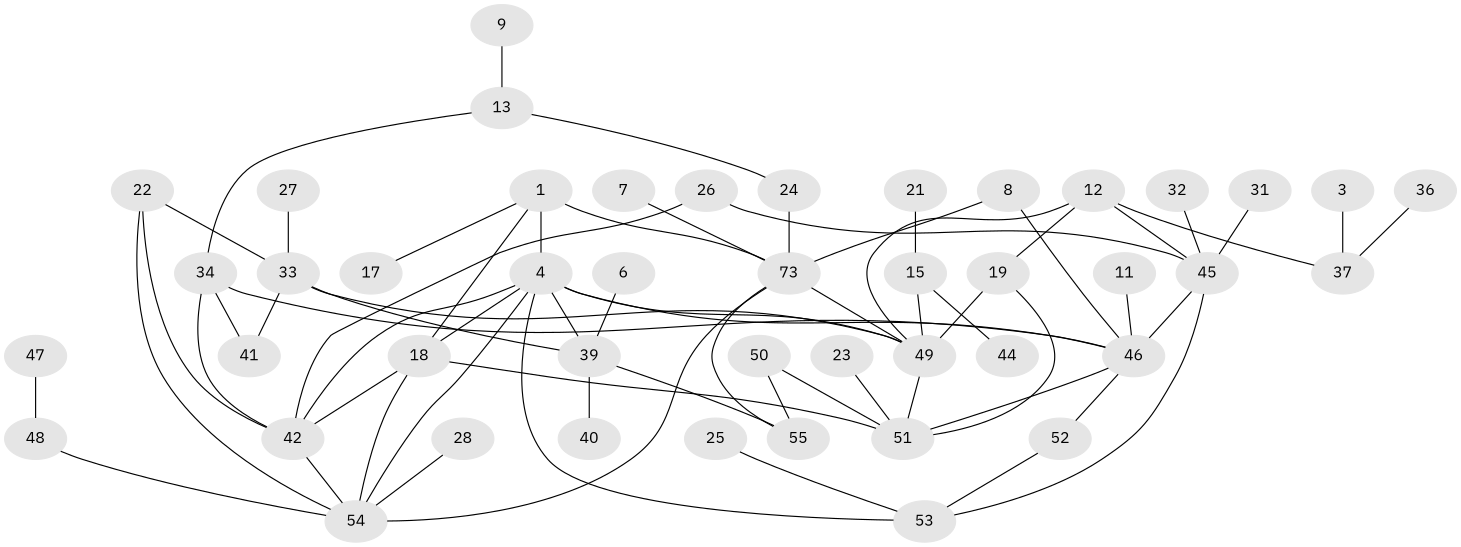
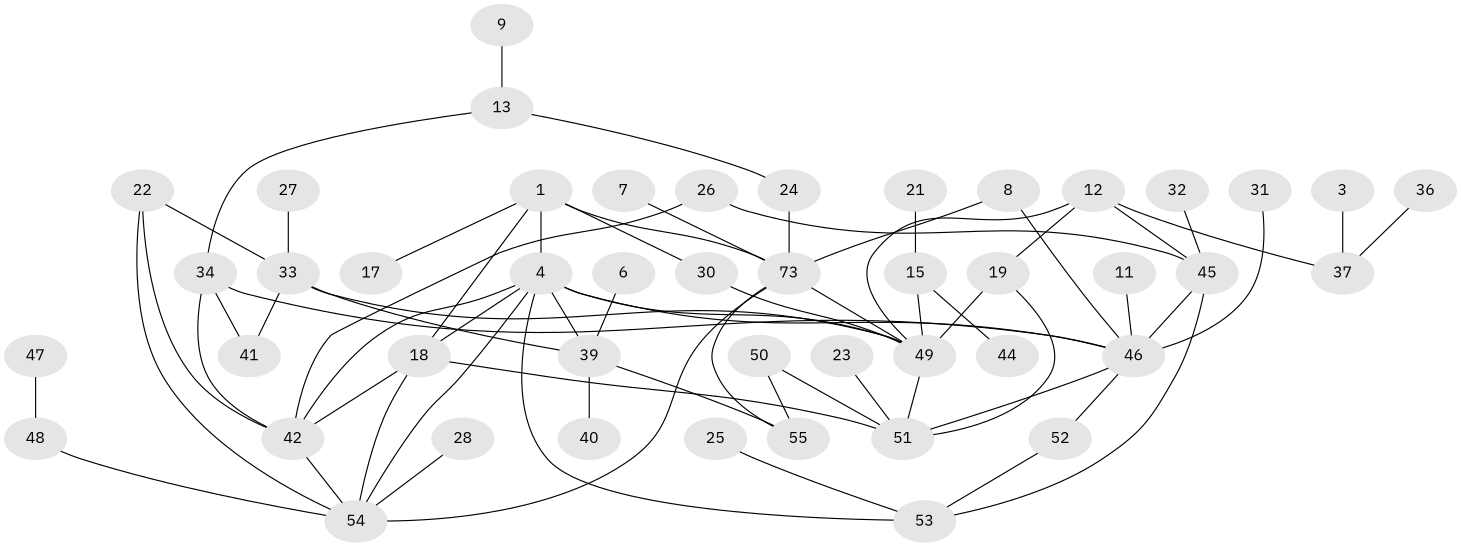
edge "31" -- "45": now "31" -- "46"
node "30": added
